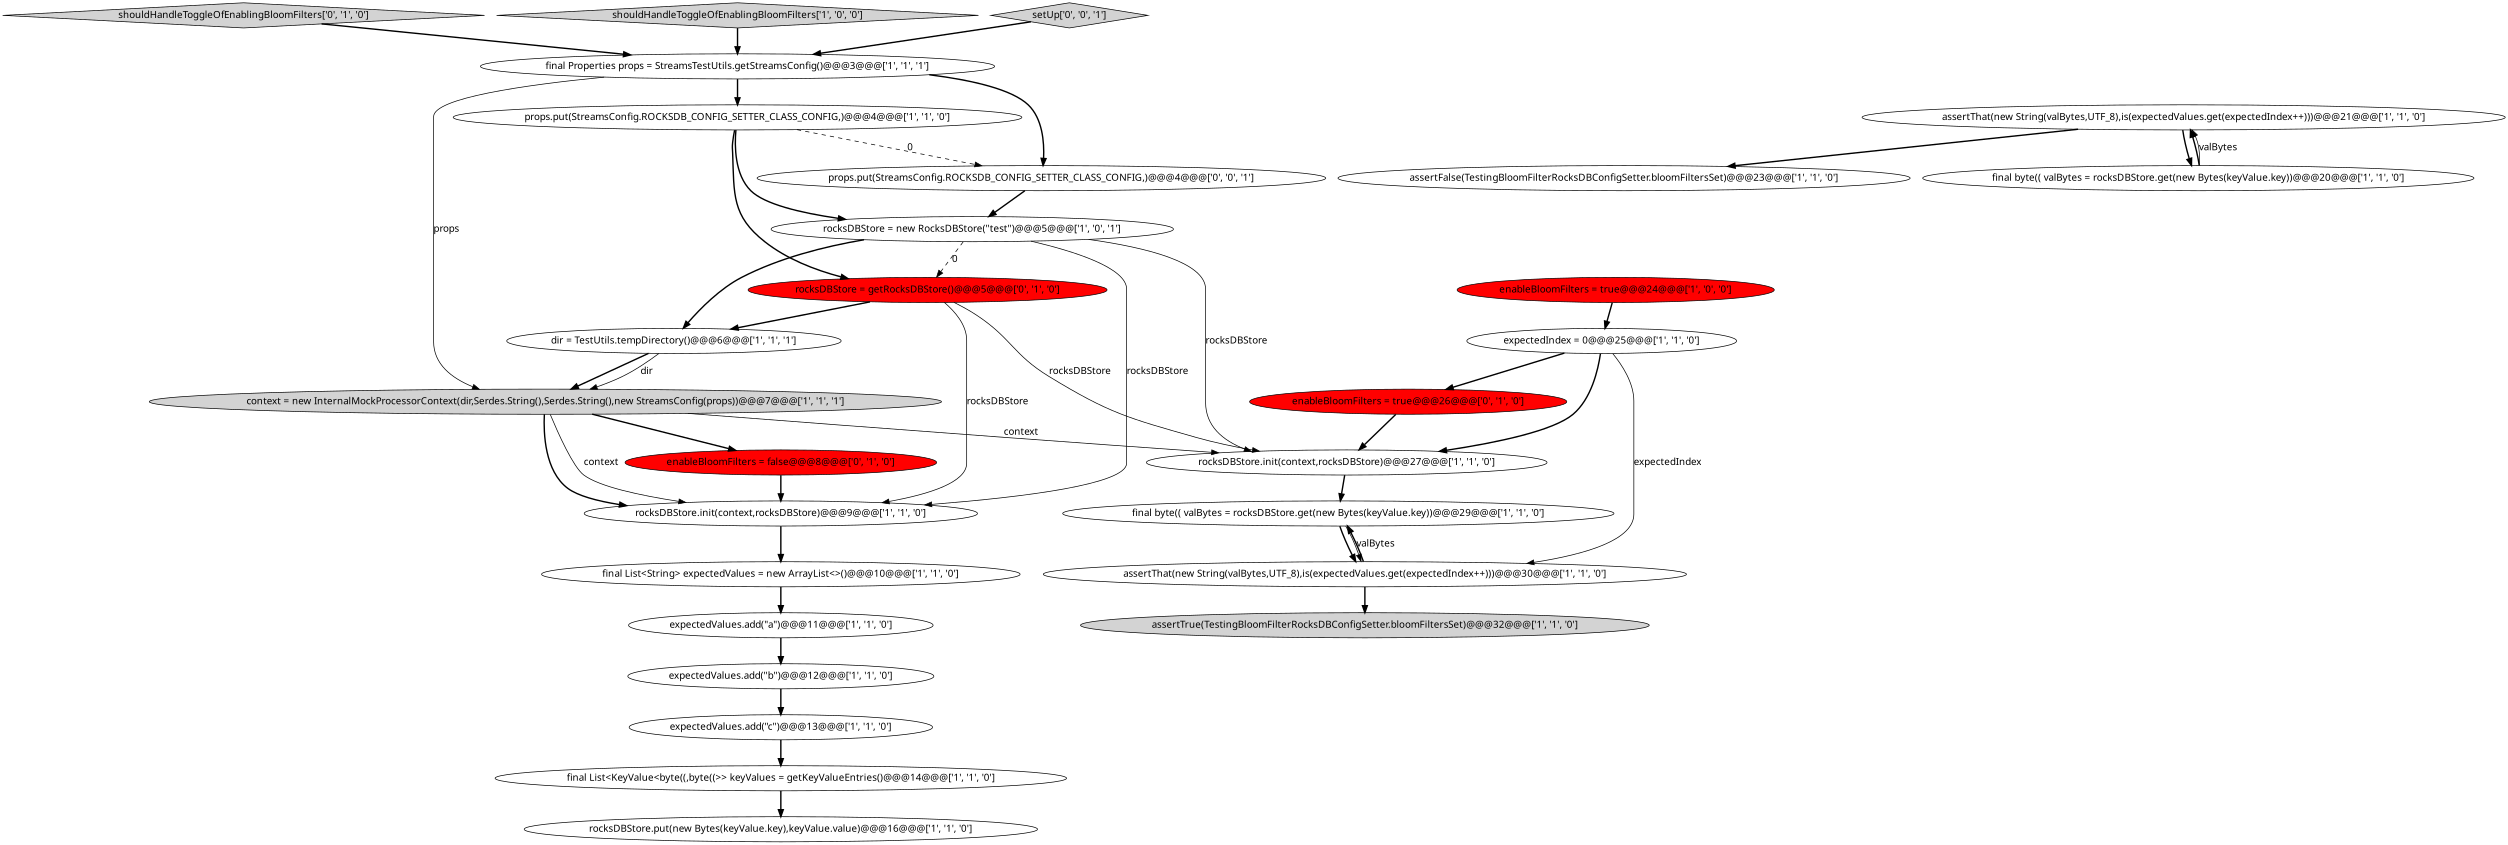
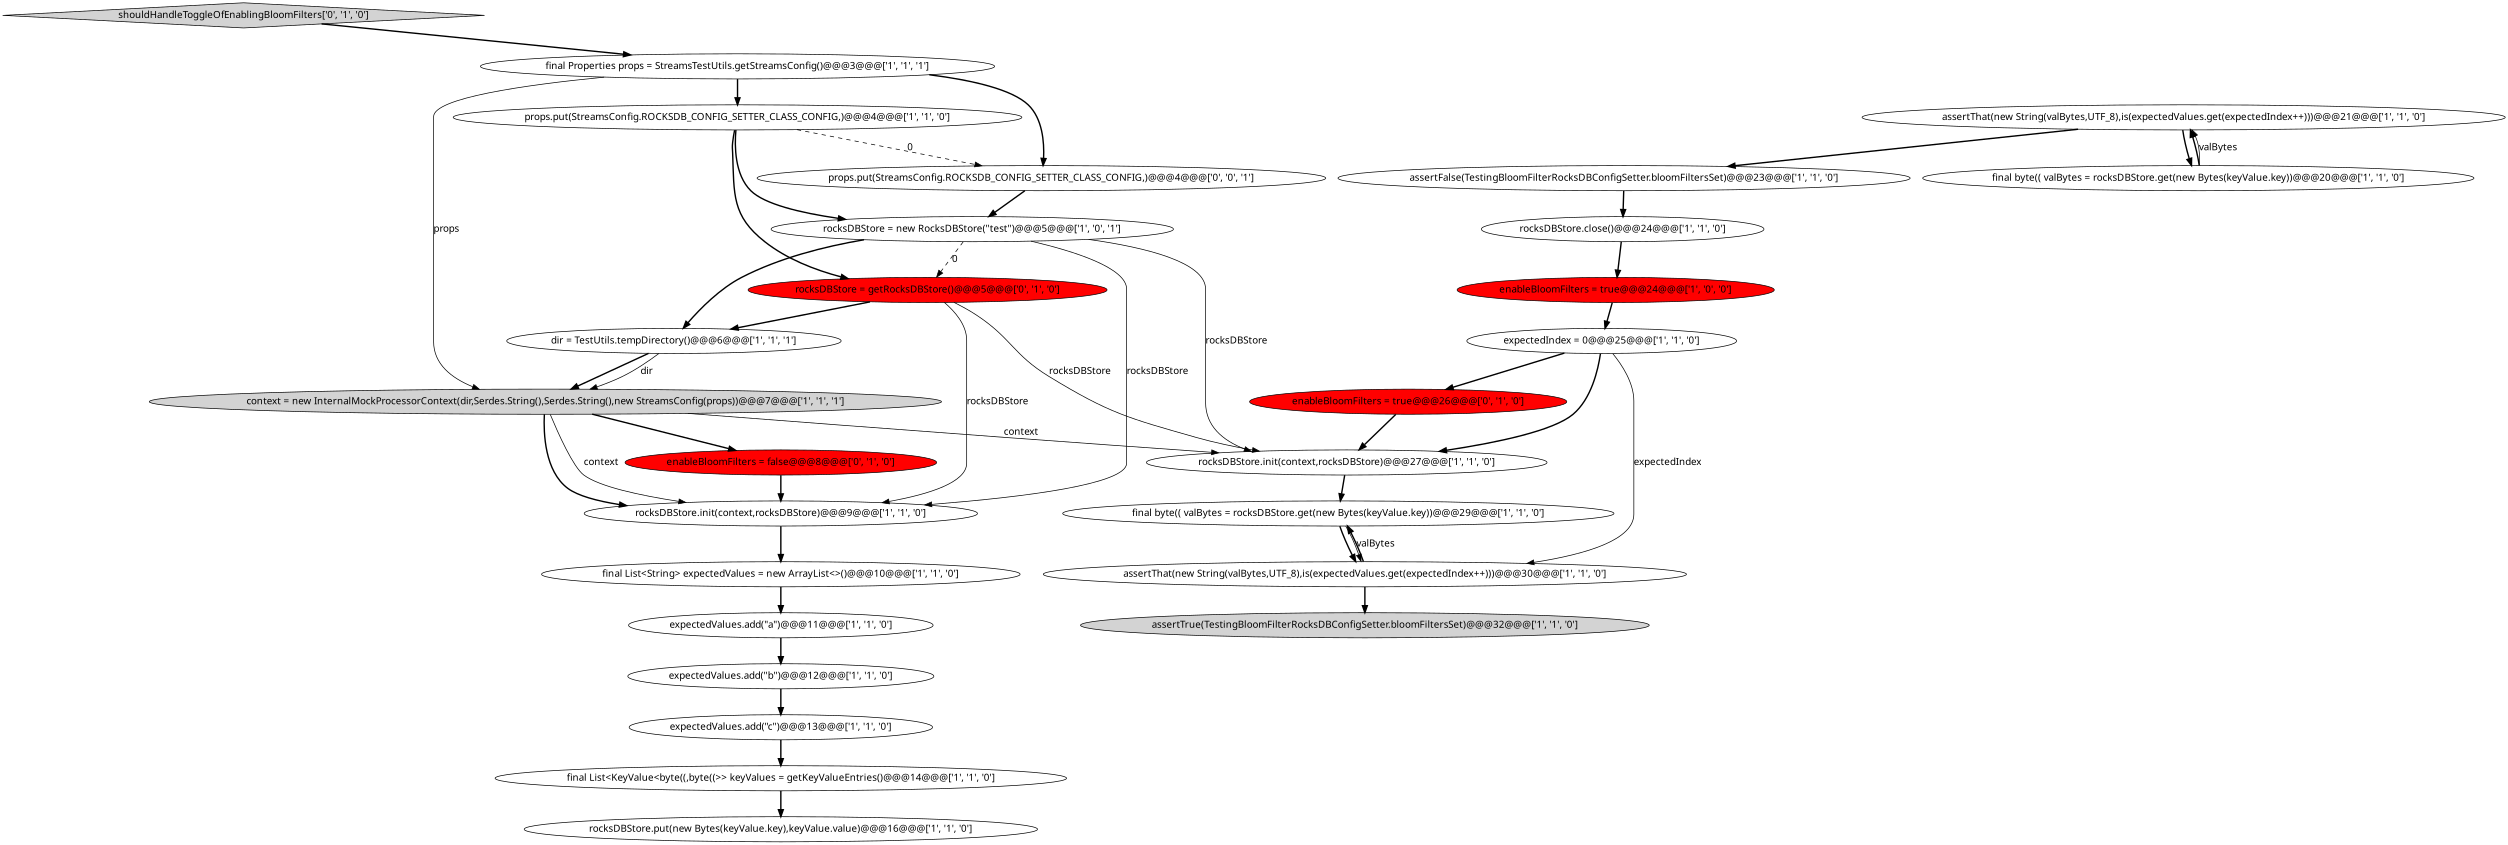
node "shouldHandleToggleOfEnablingBloomFilters['1', '0', '0']": removed
node "setUp['0', '0', '1']": removed
node "rocksDBStore.close()@@@24@@@['1', '1', '0']": added
